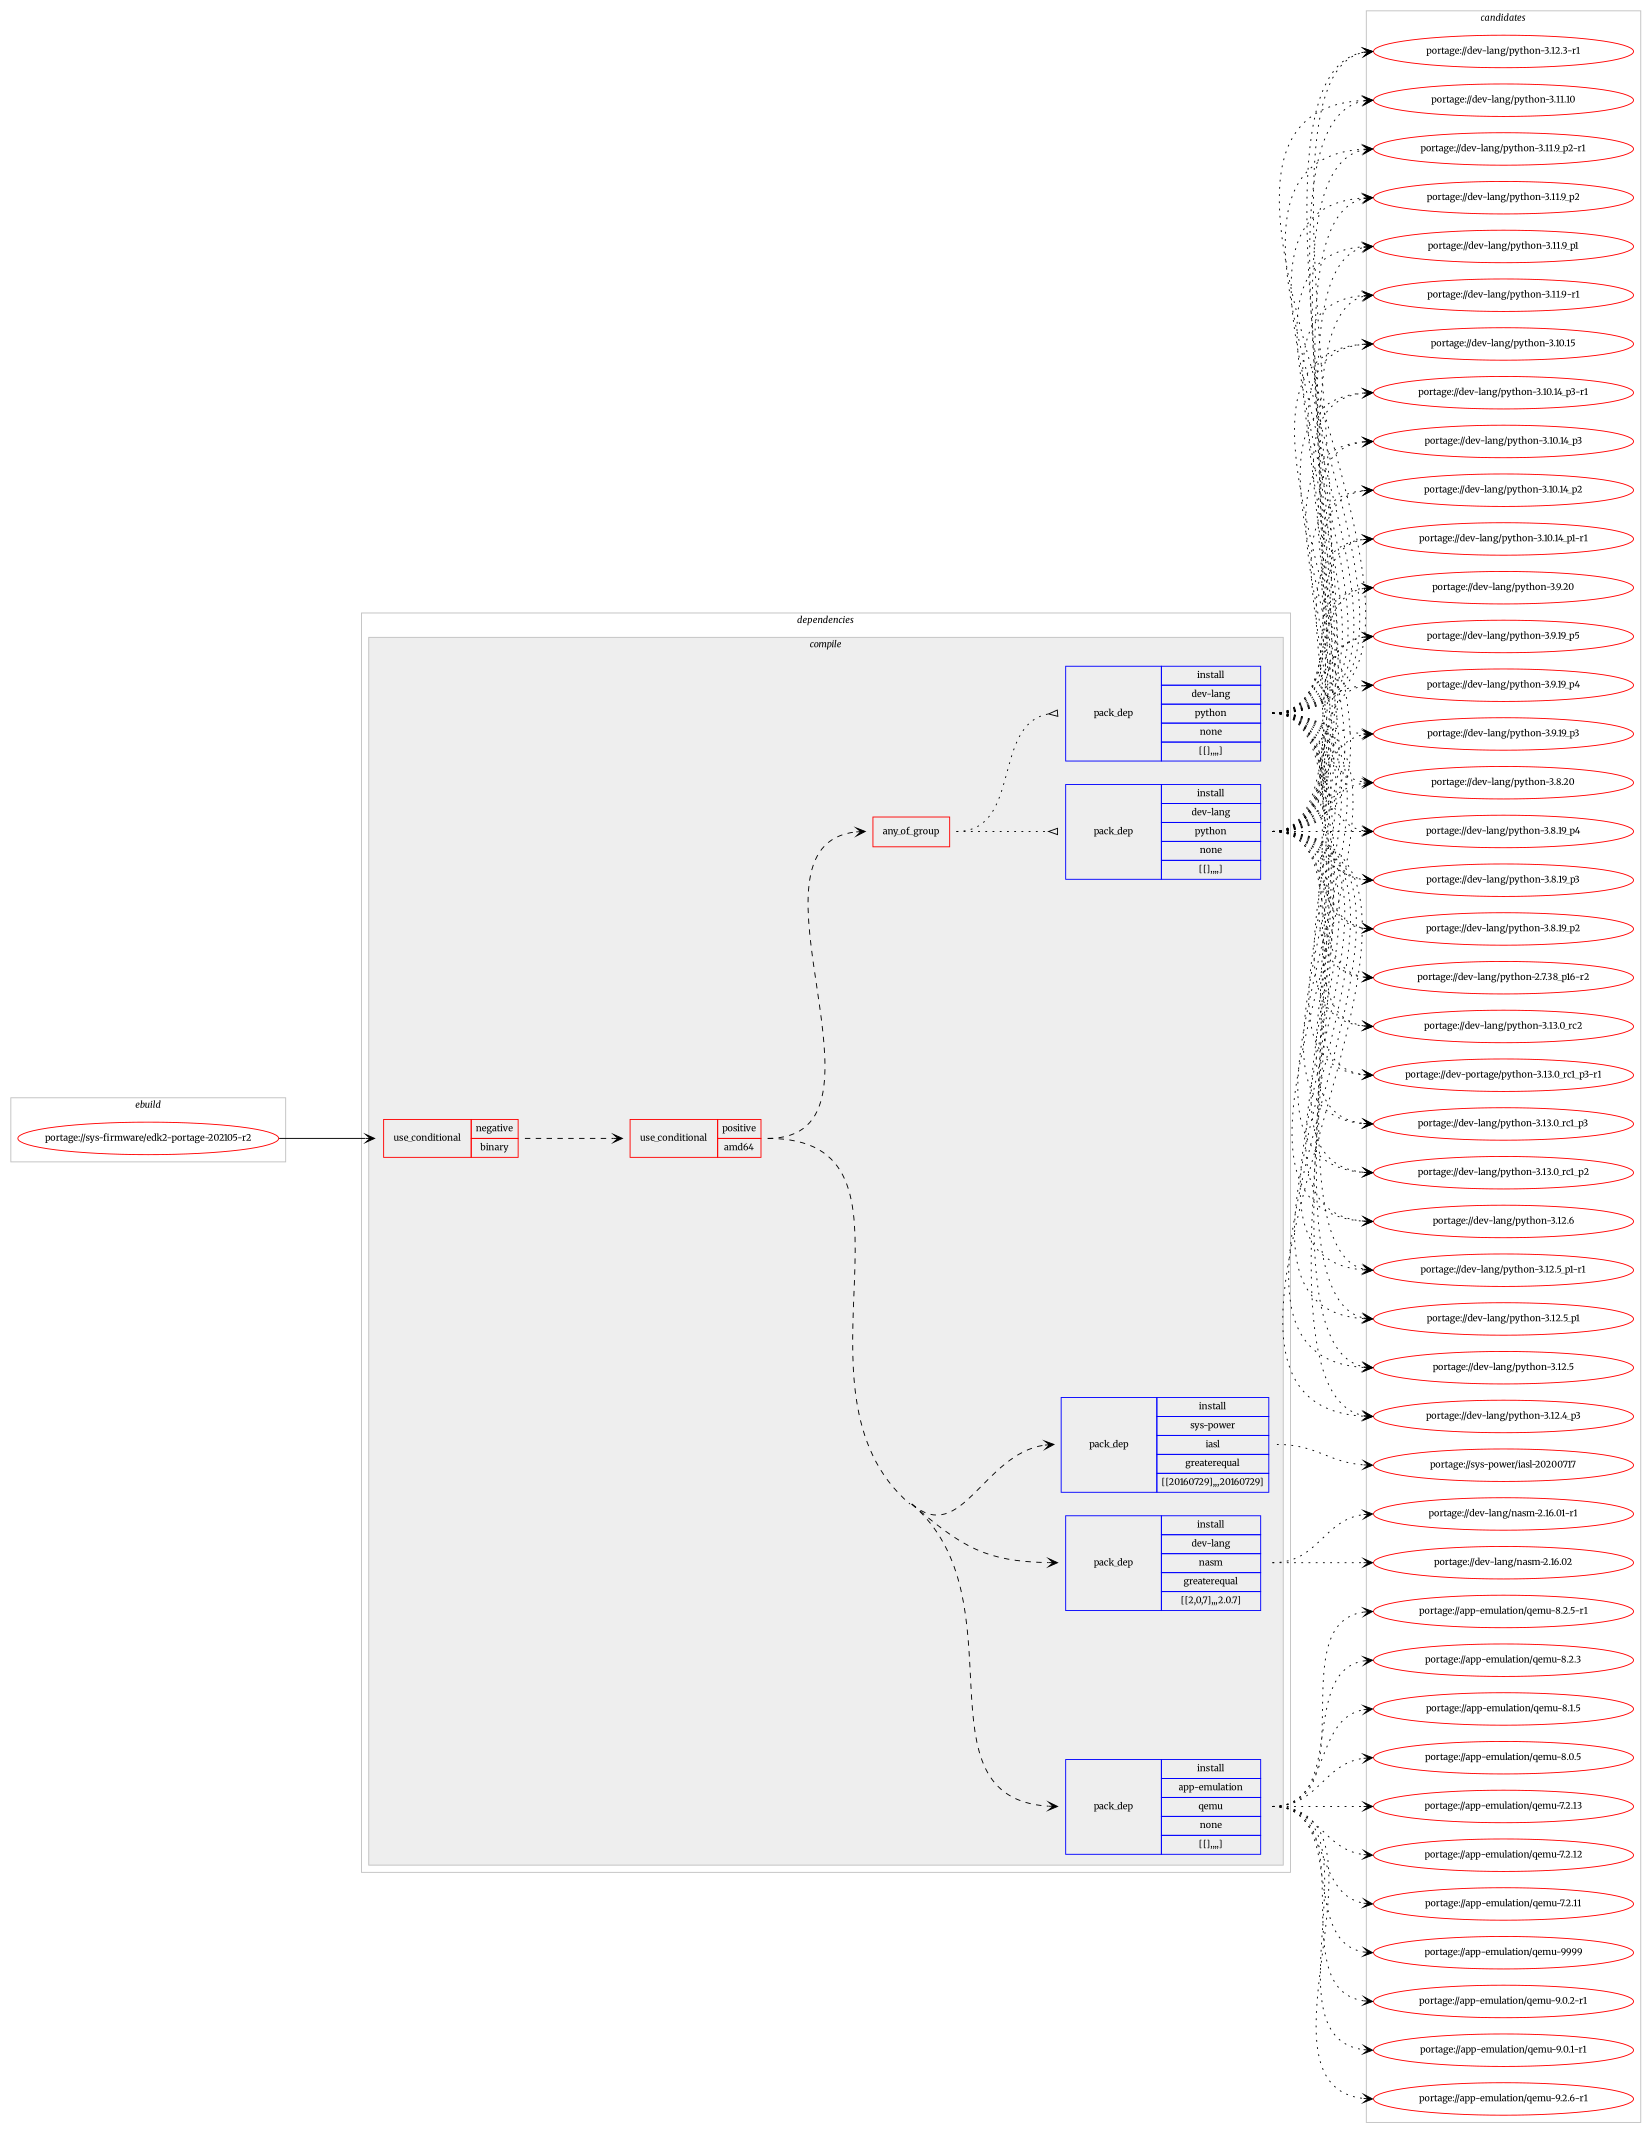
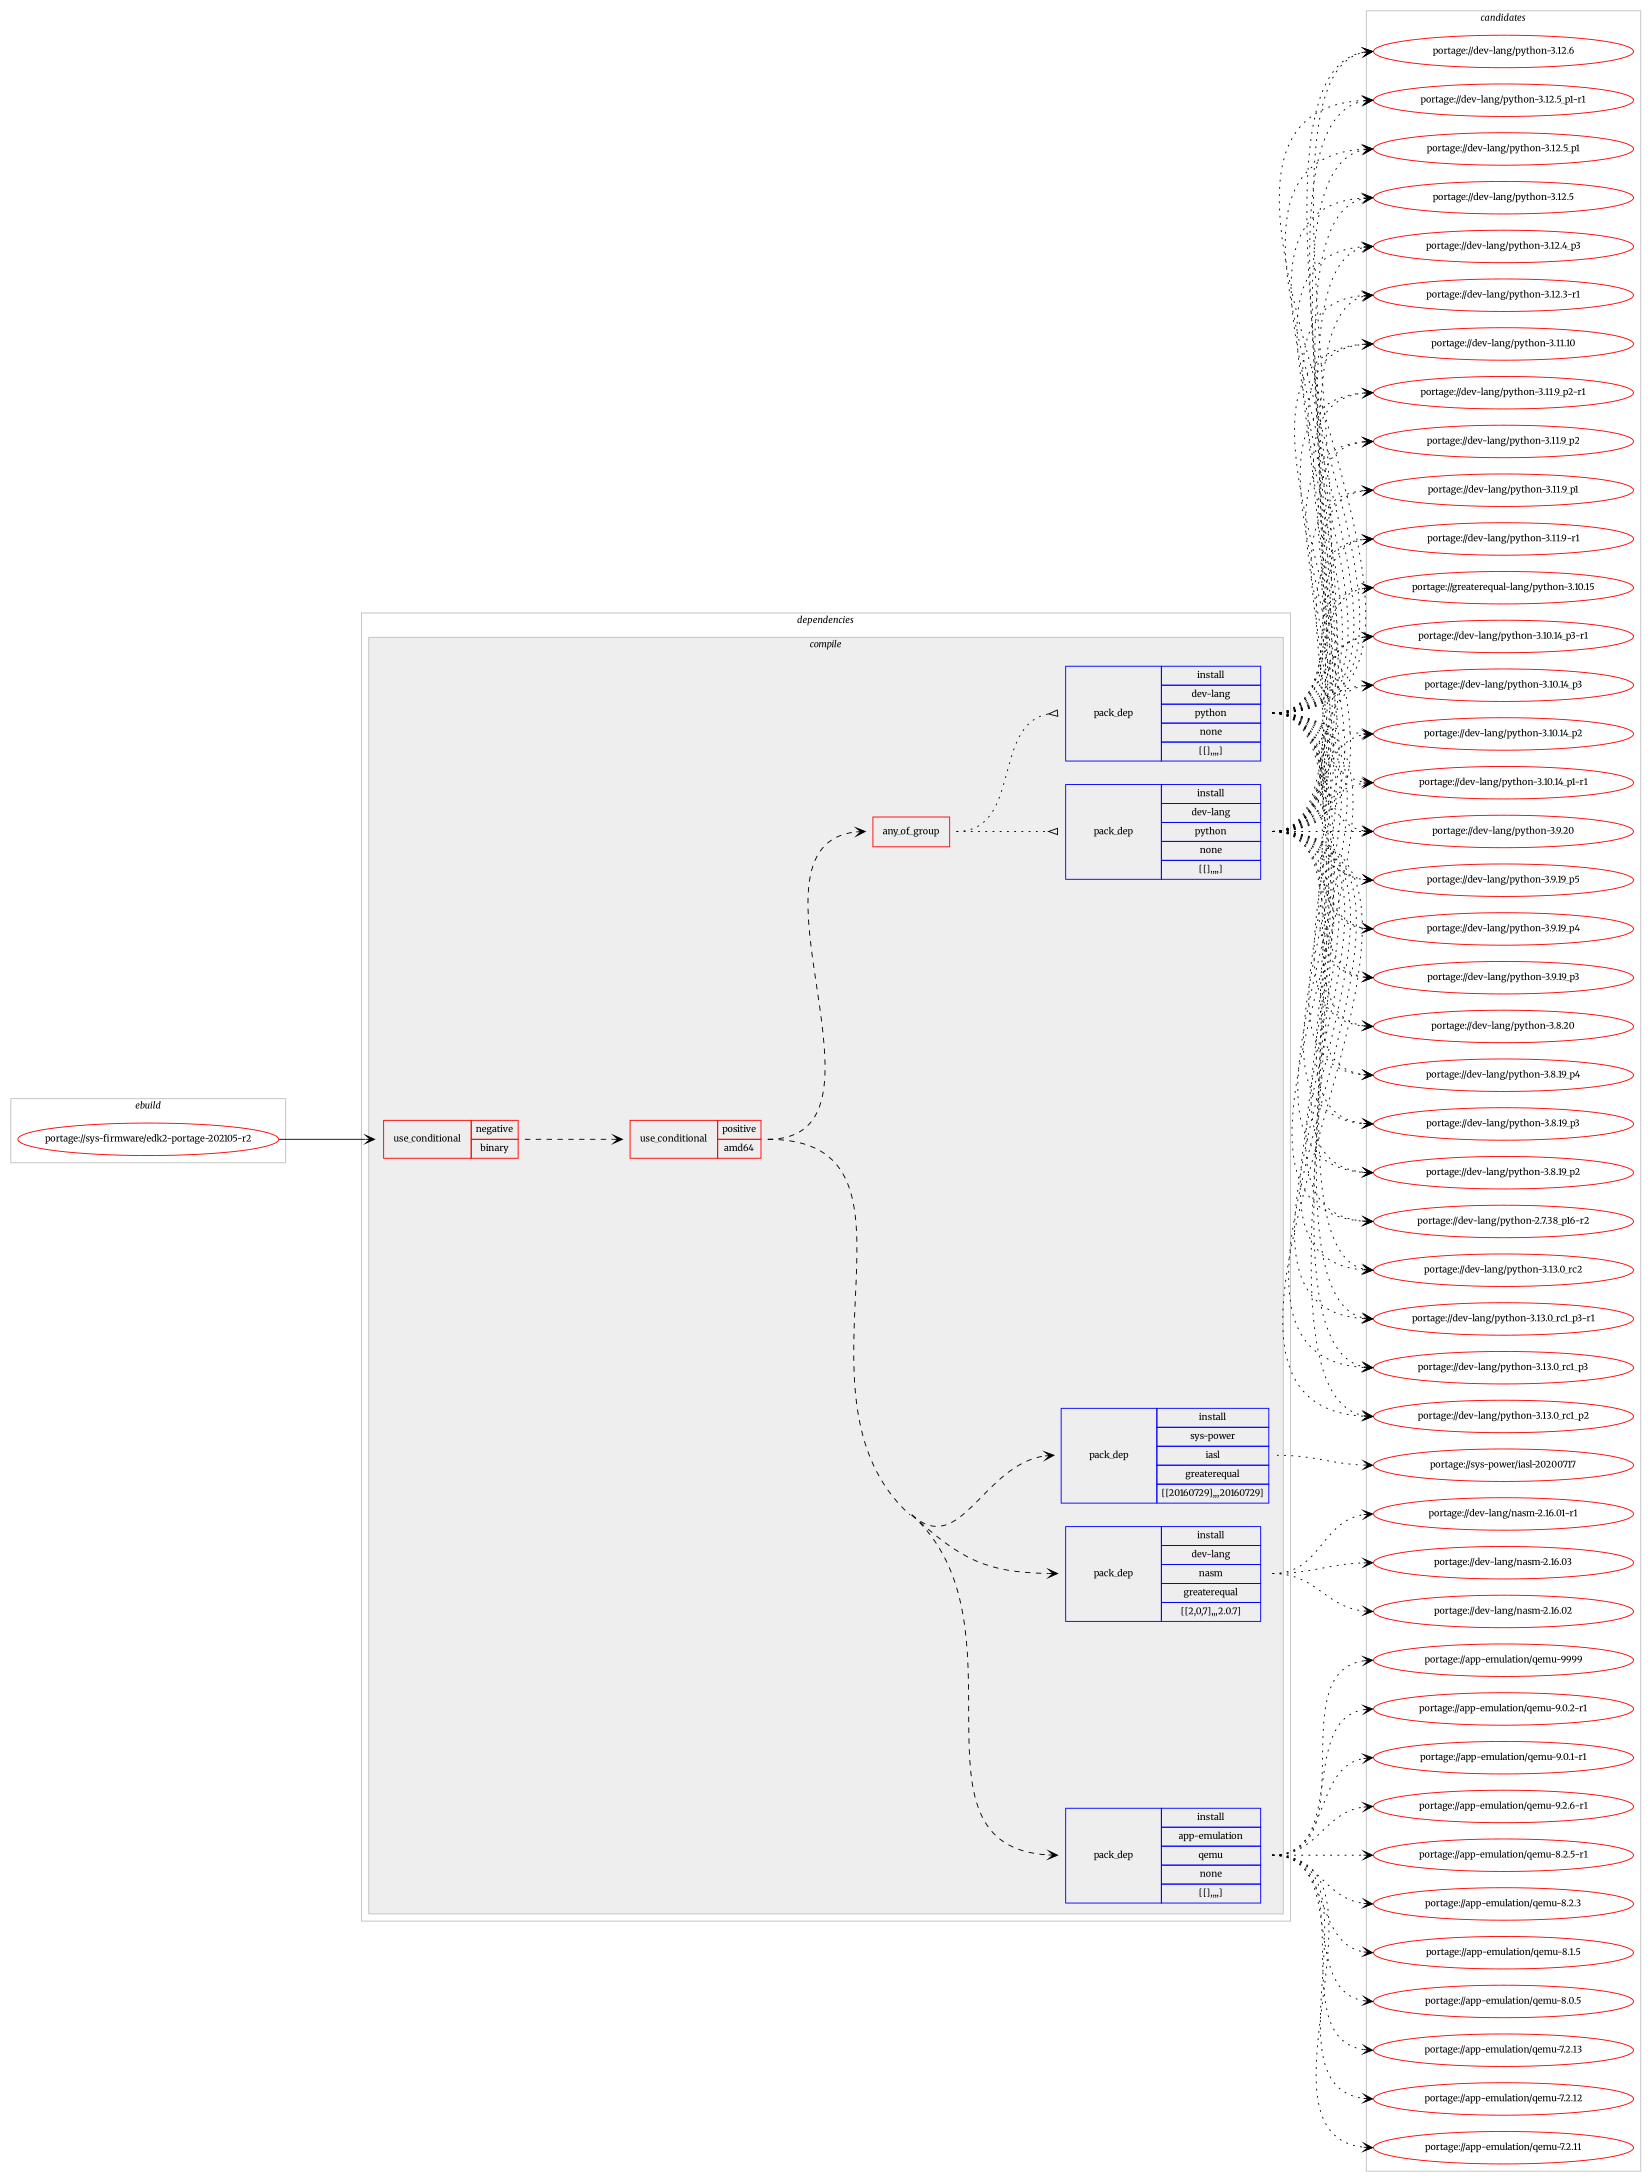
node "portage://dev-lang/python-3.10.15": label "portage://dev-lang/python-3.10.15" -> "portage://greaterequal-lang/python-3.10.15"
node "portage://dev-portage/python-3.13.0_rc1_p3-r1": label "portage://dev-portage/python-3.13.0_rc1_p3-r1" -> "portage://dev-lang/python-3.13.0_rc1_p3-r1"
node "portage://dev-lang/nasm-2.16.03": added
